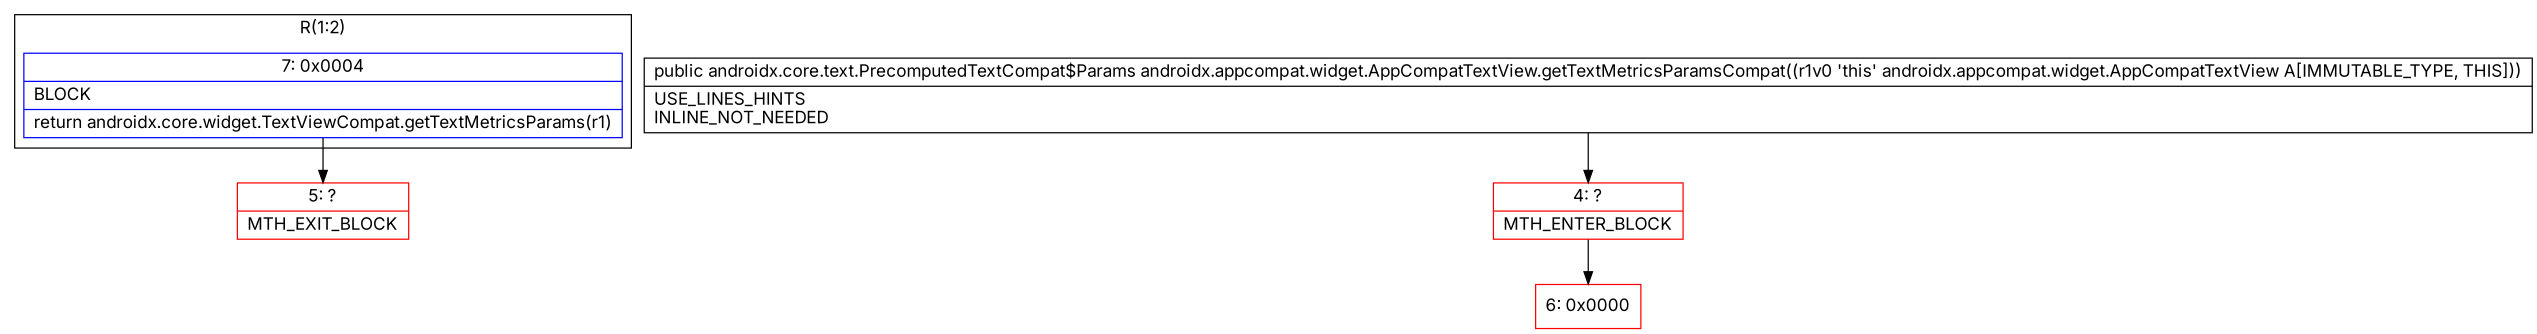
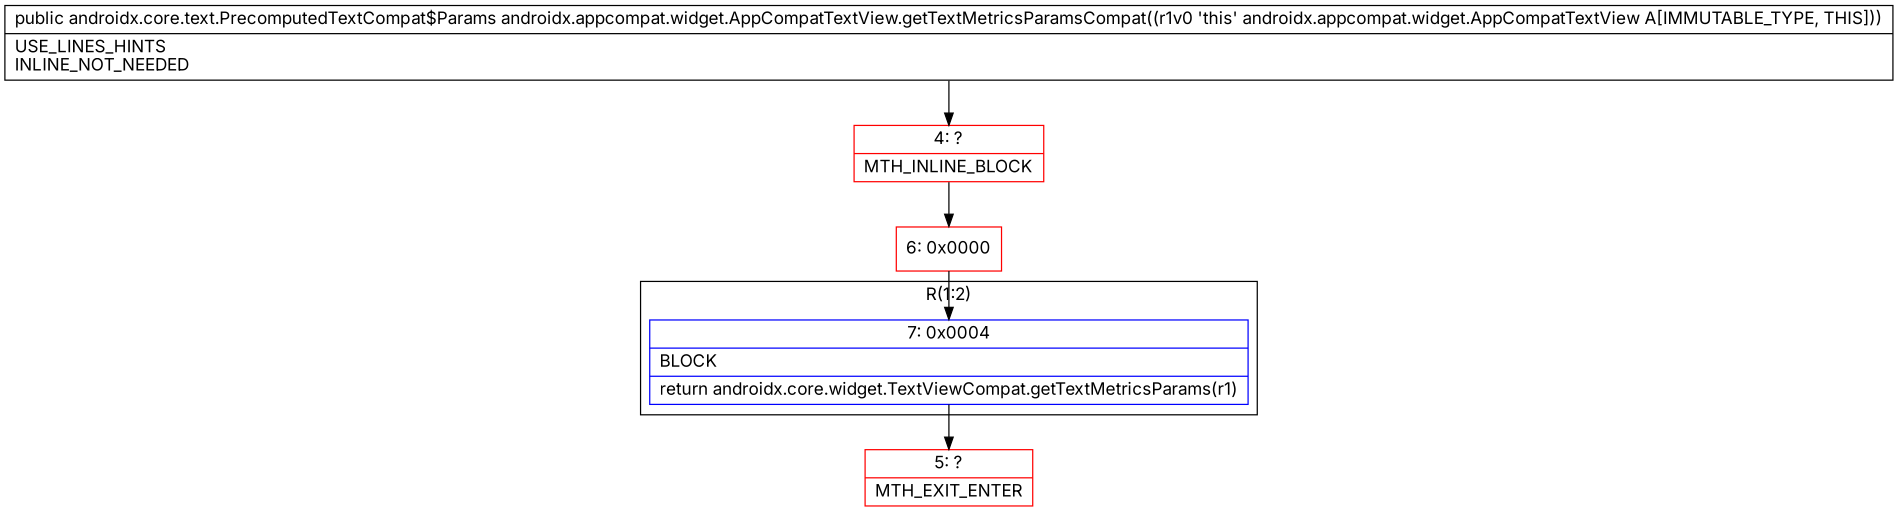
node "5: ?": text "MTH_EXIT_BLOCK" -> "MTH_EXIT_ENTER"
node "4: ?": text "MTH_ENTER_BLOCK" -> "MTH_INLINE_BLOCK"
edge "6: 0x0000" -> "7: 0x0004": added
